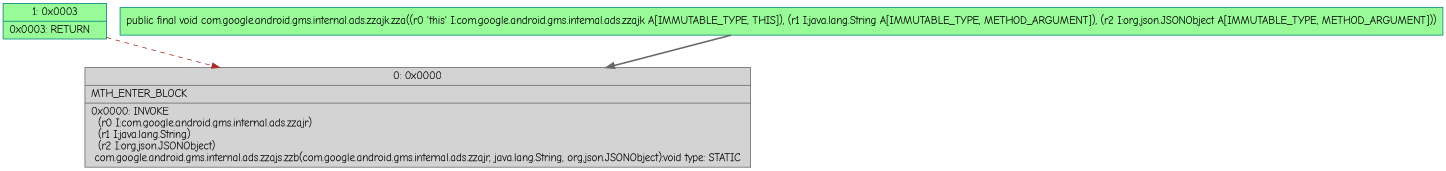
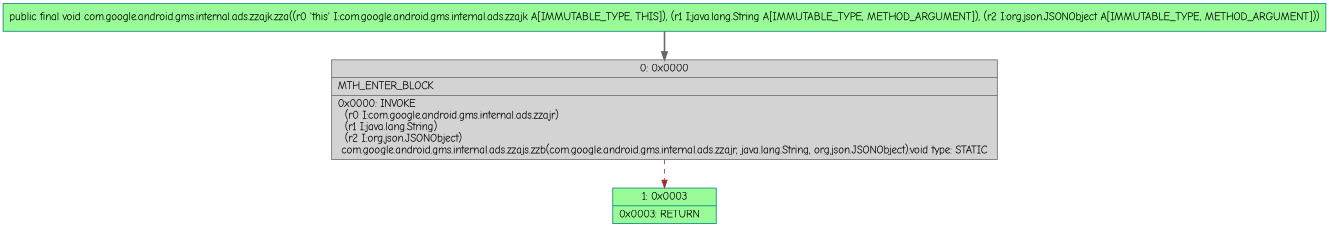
edge "1: 0x0003" -> "0: 0x0000": reversed
